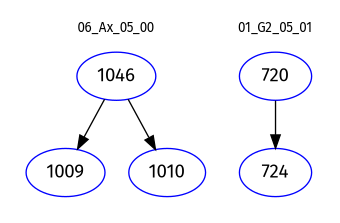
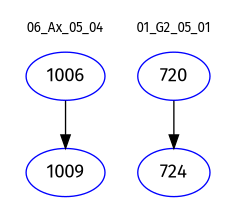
cluster "06_Ax_05_00": label "06_Ax_05_00" -> "06_Ax_05_04"
node "1046": label "1046" -> "1006"
node "1010": removed
